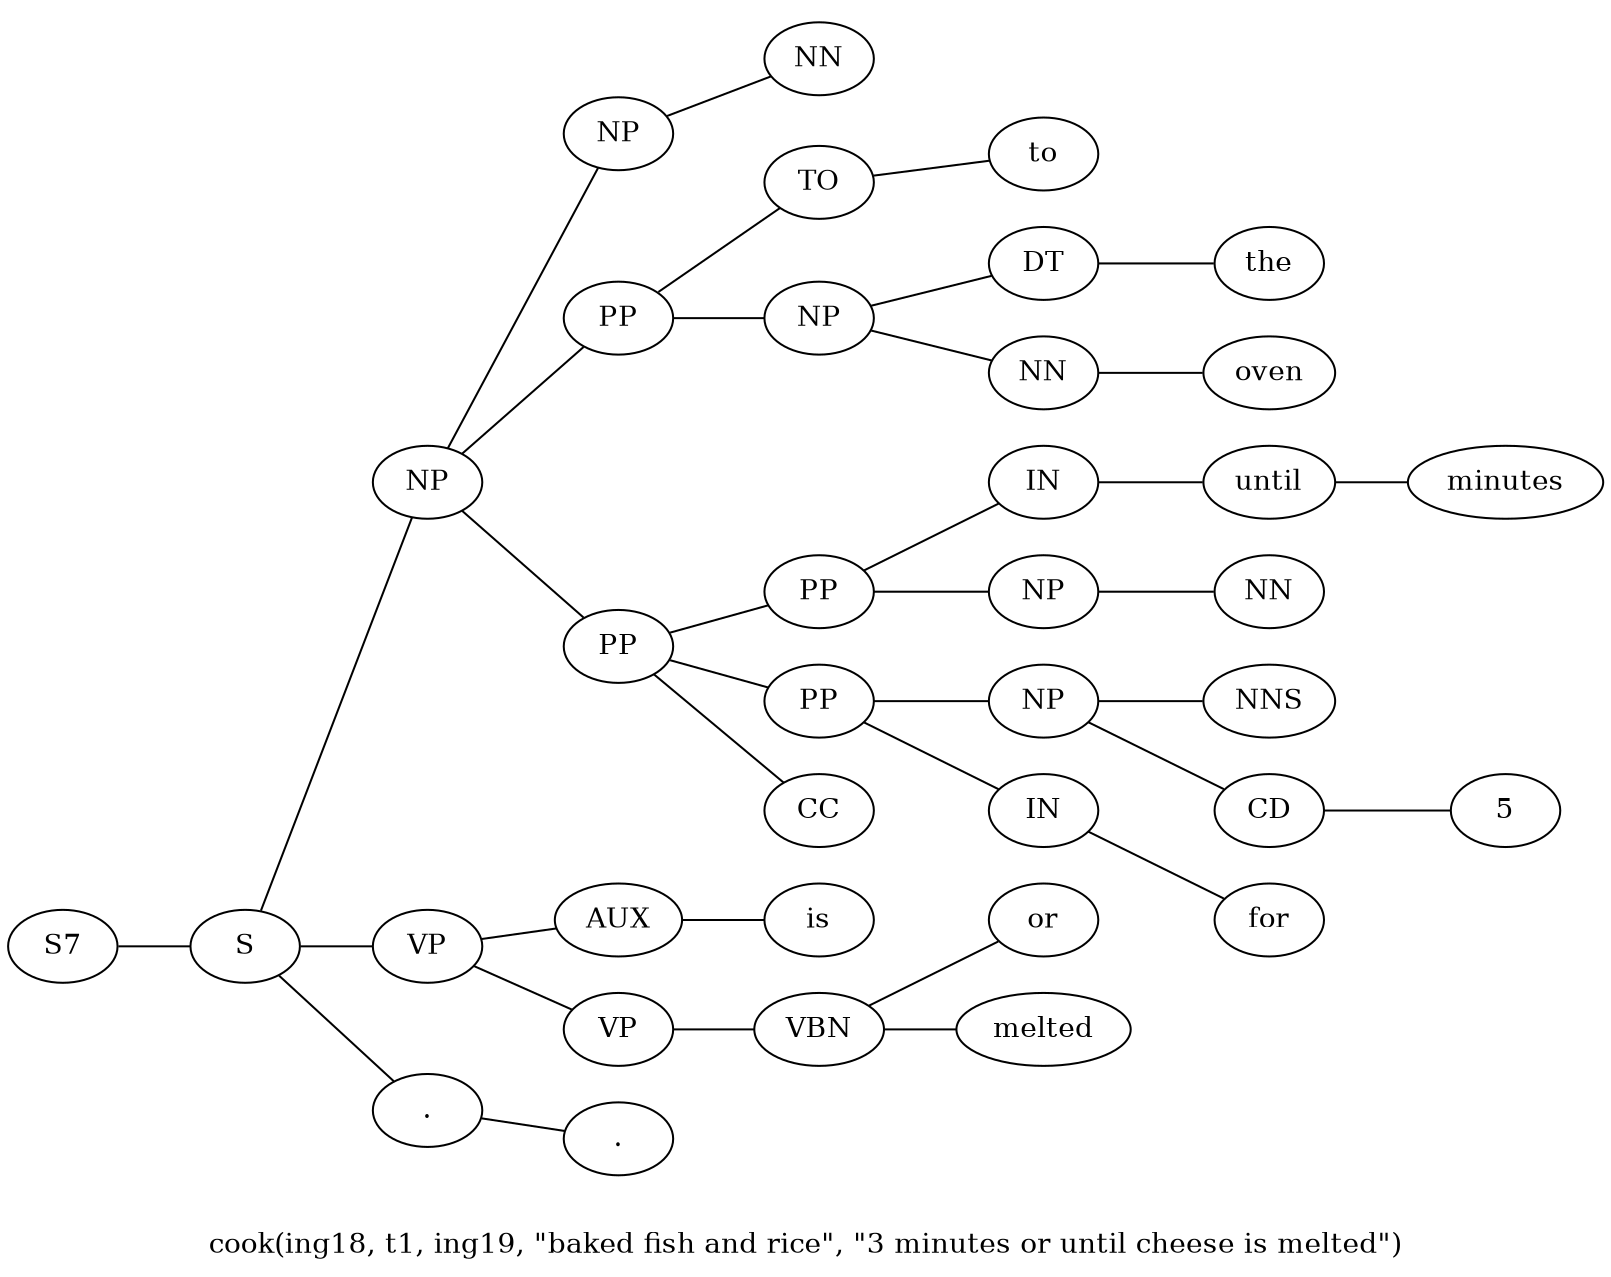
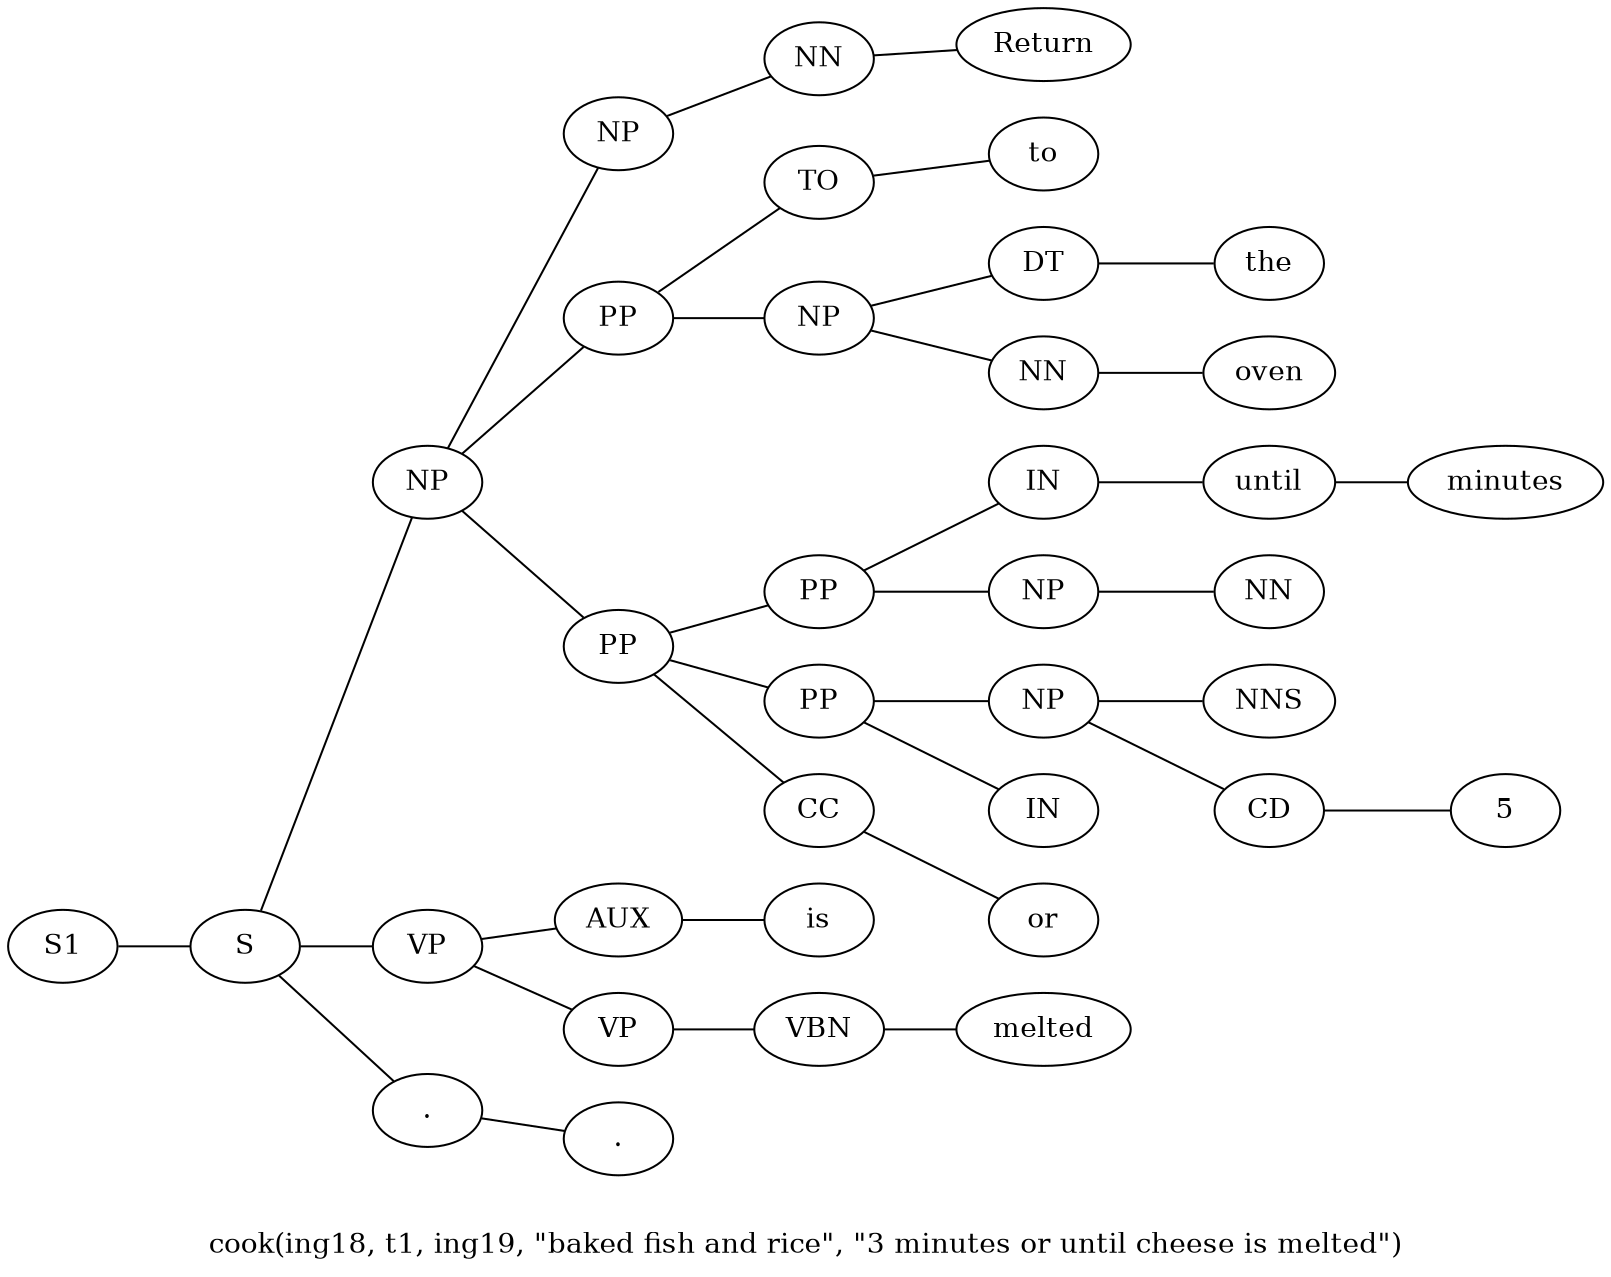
node "Return": added
node "for": removed
node "S7": label "S7" -> "S1"
edge "or" -- "VBN": now "or" -- "CC"
